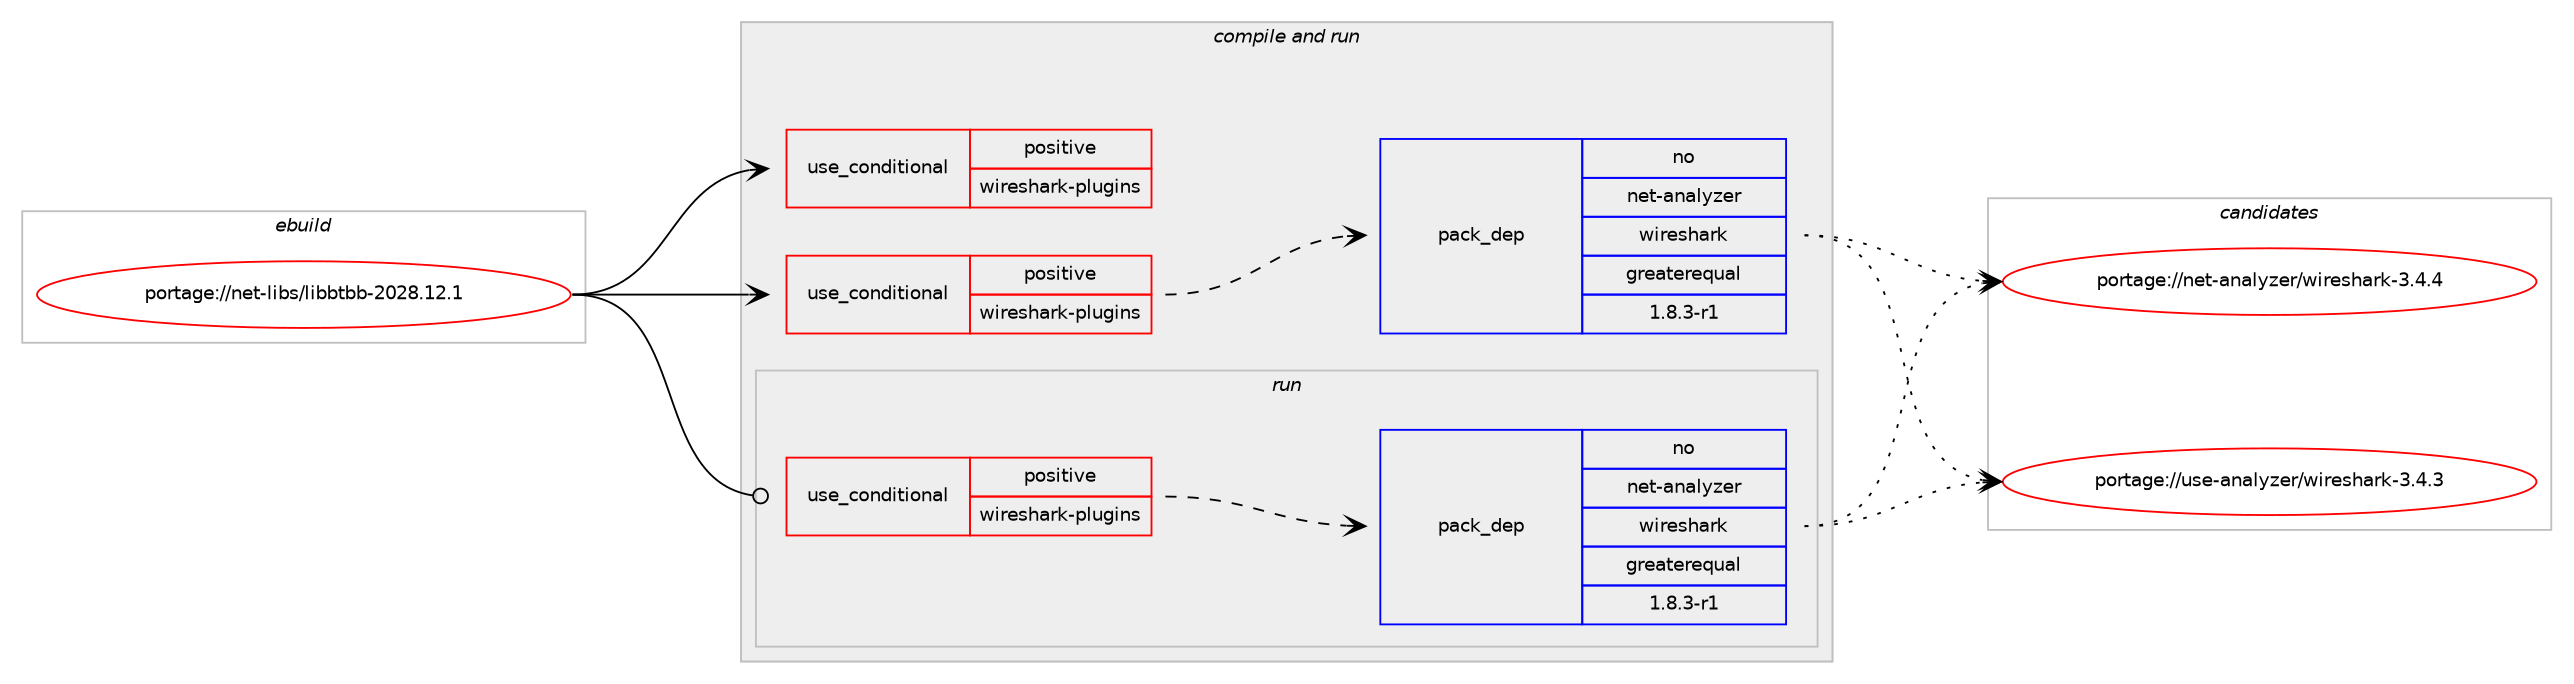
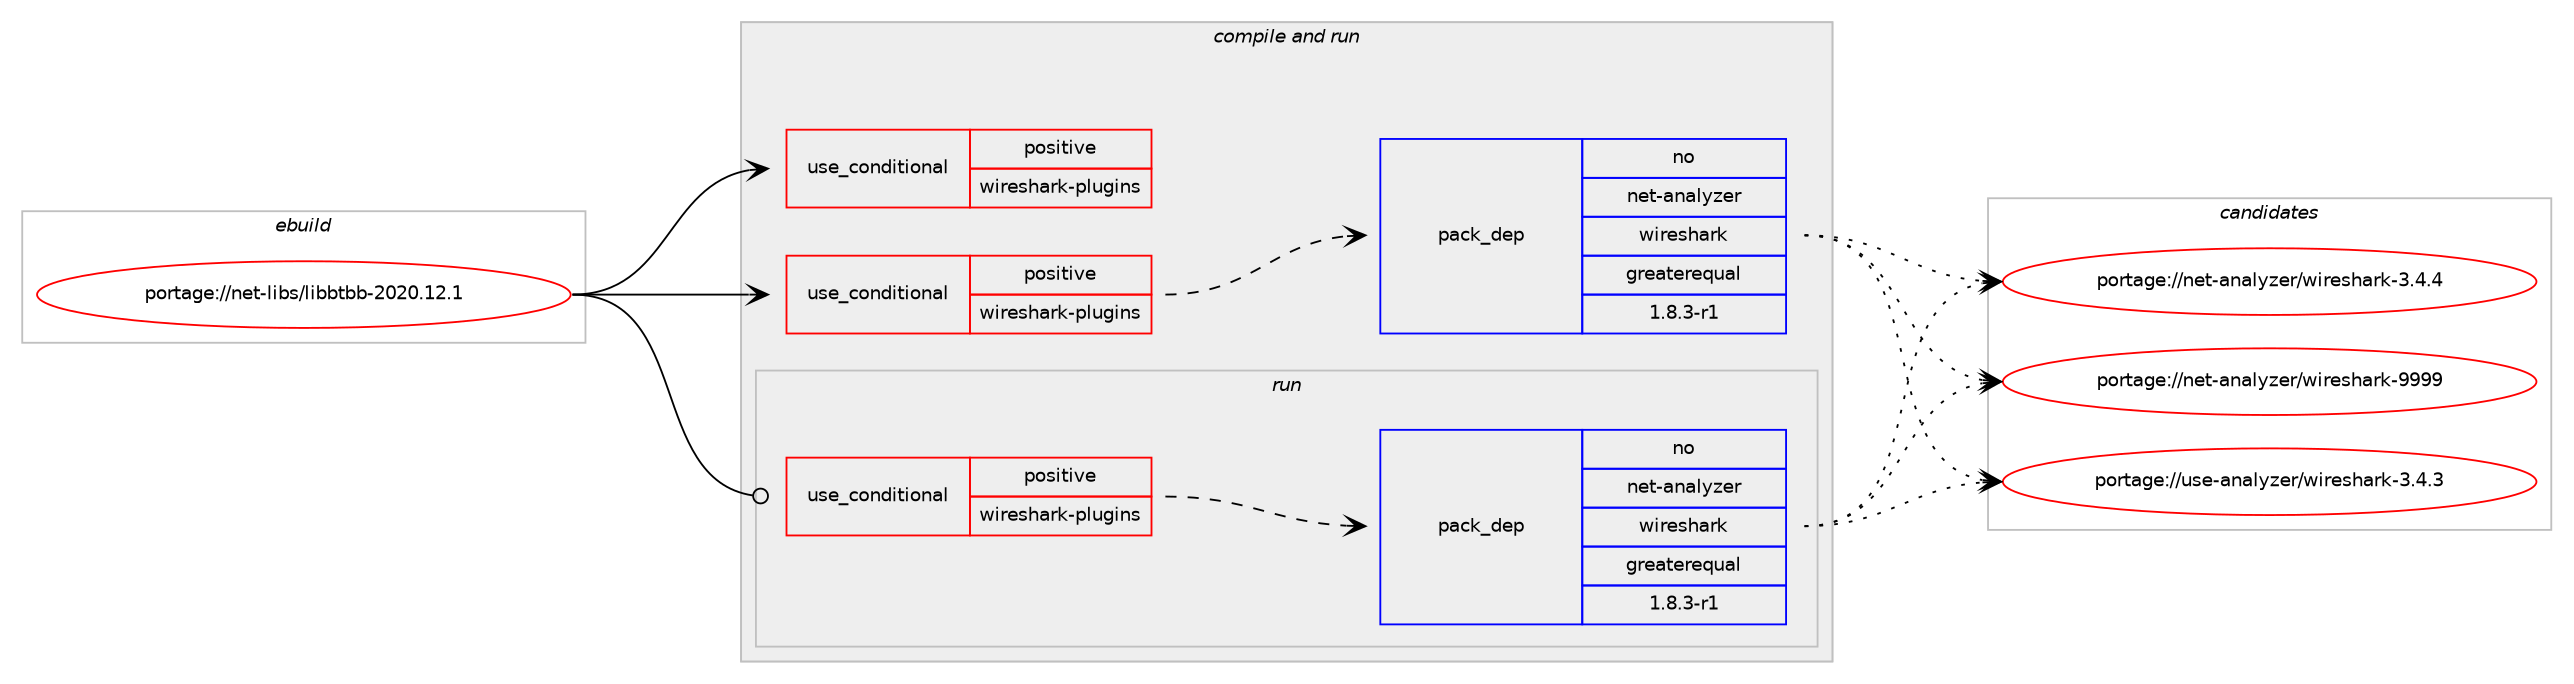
node "portage://net-libs/libbtbb-2028.12.1": label "portage://net-libs/libbtbb-2028.12.1" -> "portage://net-libs/libbtbb-2020.12.1"
node "portage://net-analyzer/wireshark-9999": added
